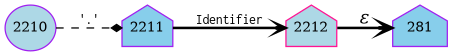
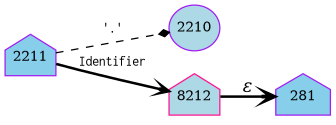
edge "2210" -> "2211": reversed
node "2212": label "2212" -> "8212"
